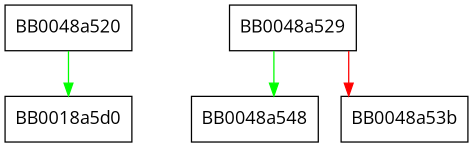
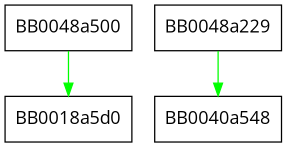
node "BB0048a520": label "BB0048a520" -> "BB0048a500"
node "BB0048a529": label "BB0048a529" -> "BB0048a229"
node "BB0048a548": label "BB0048a548" -> "BB0040a548"
node "BB0048a53b": removed
